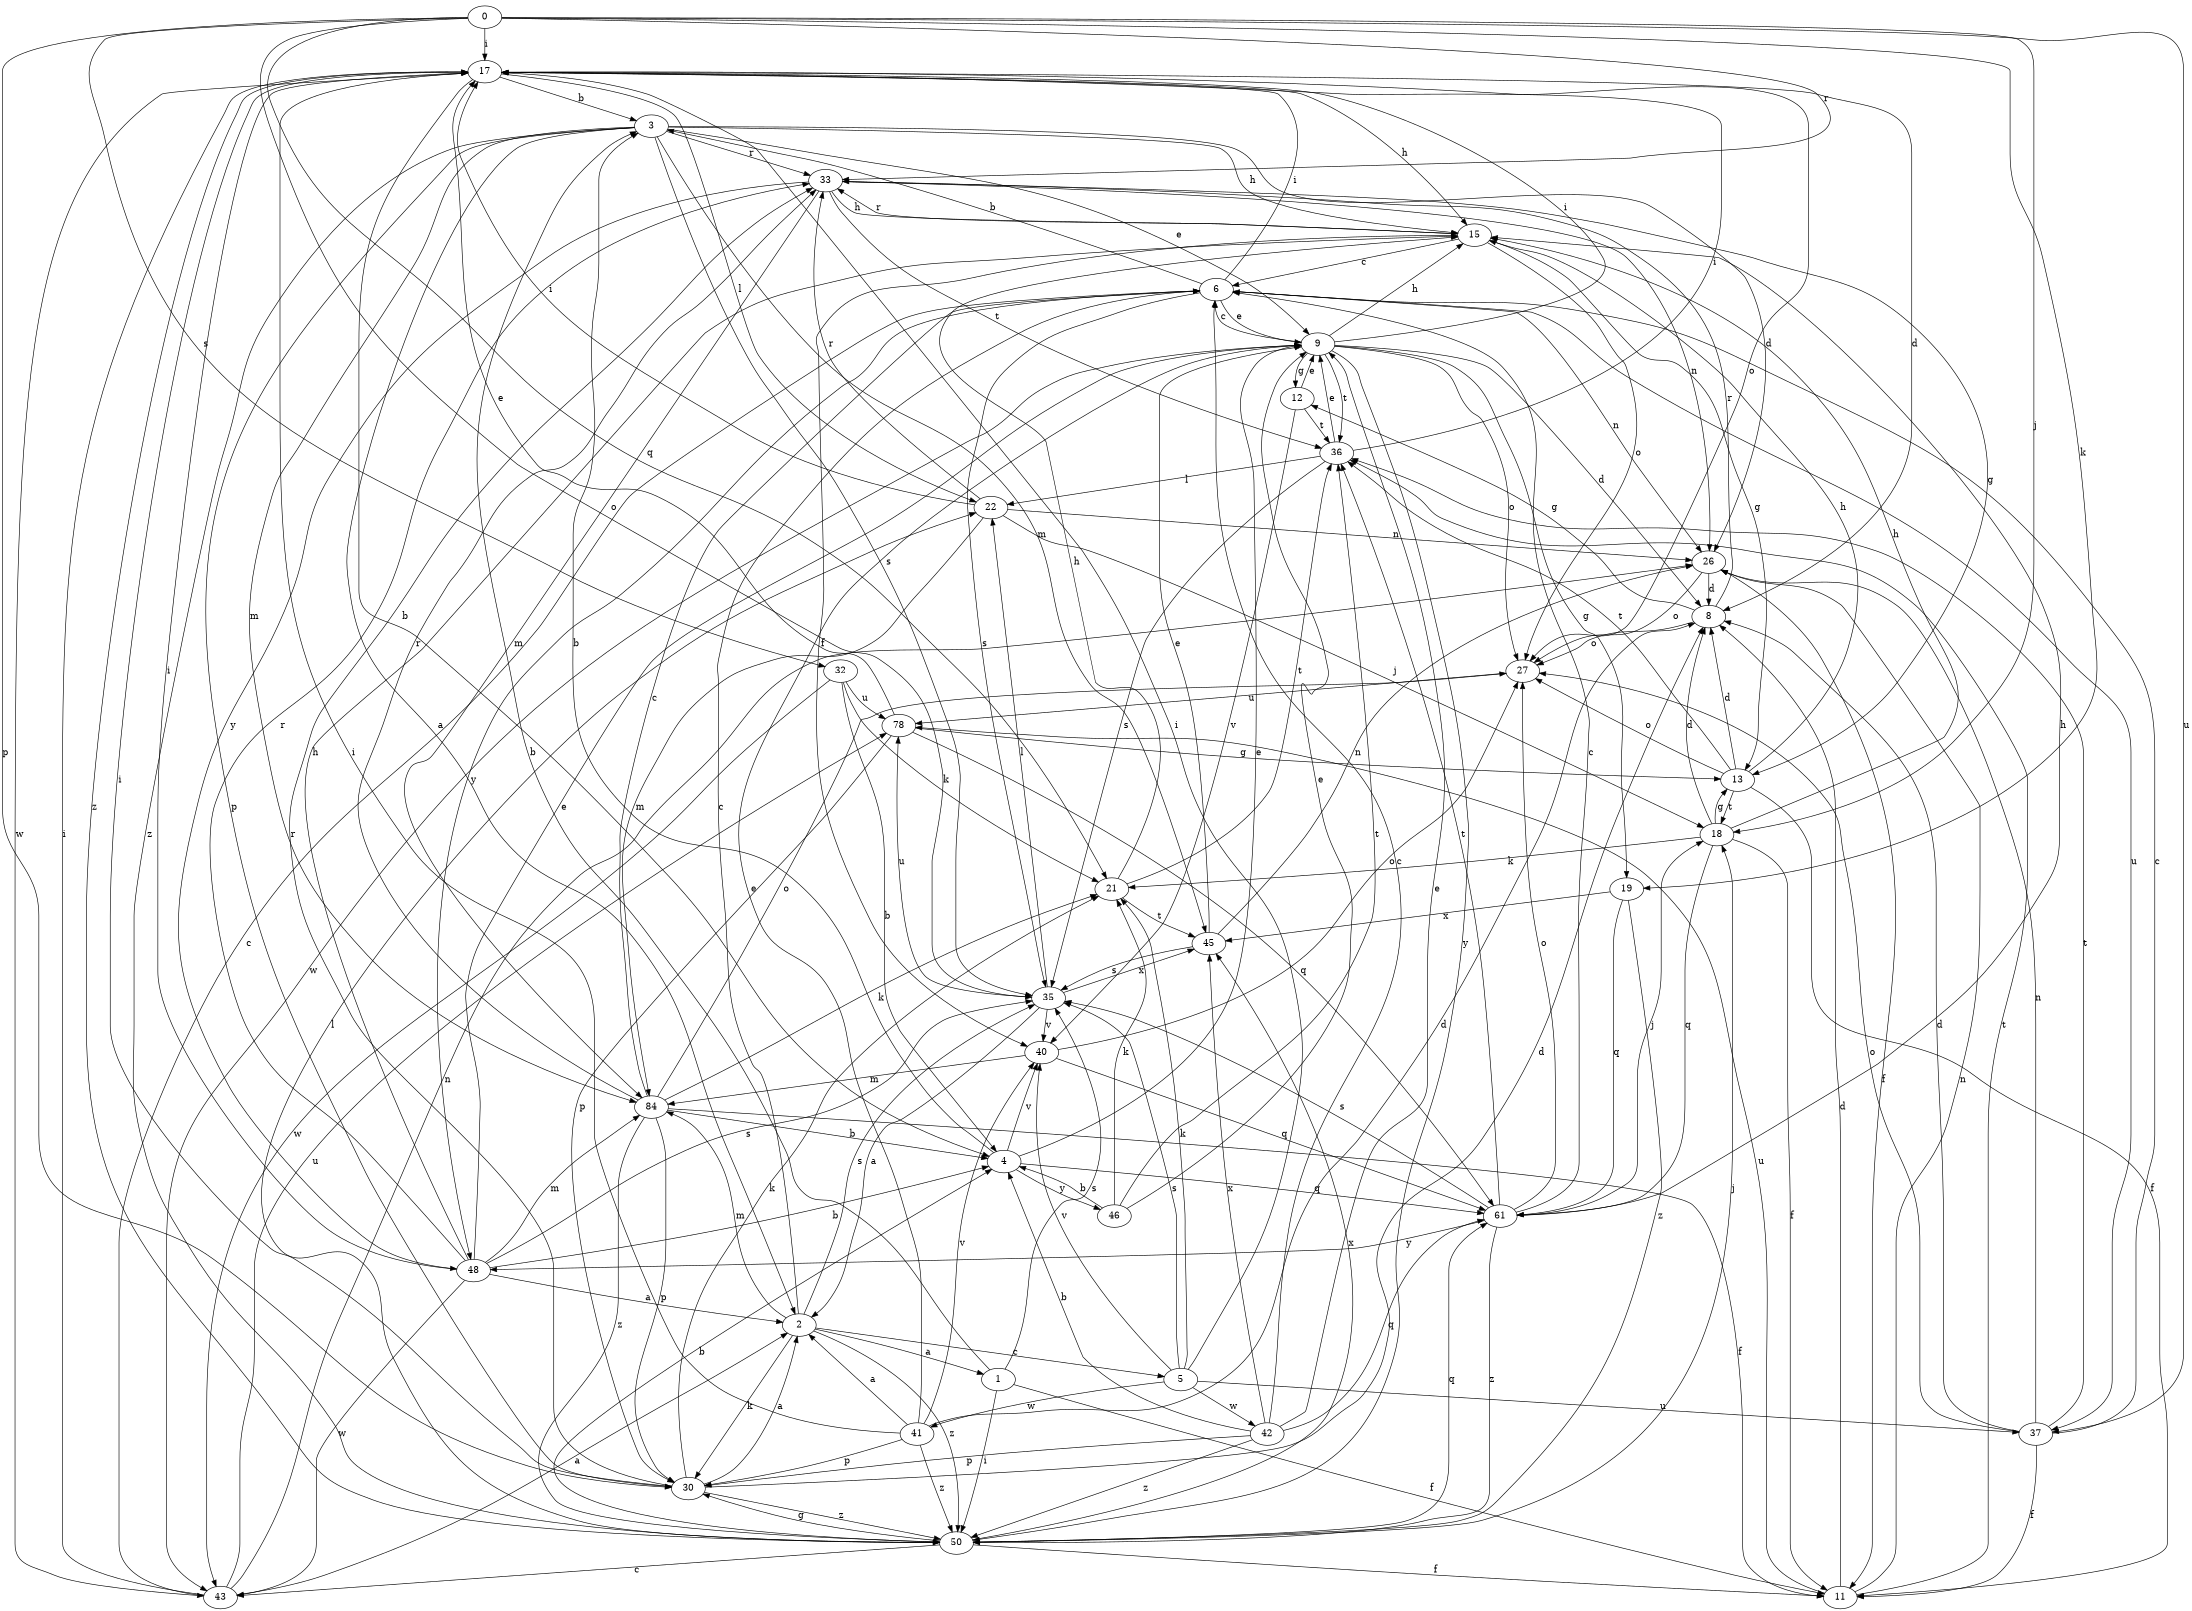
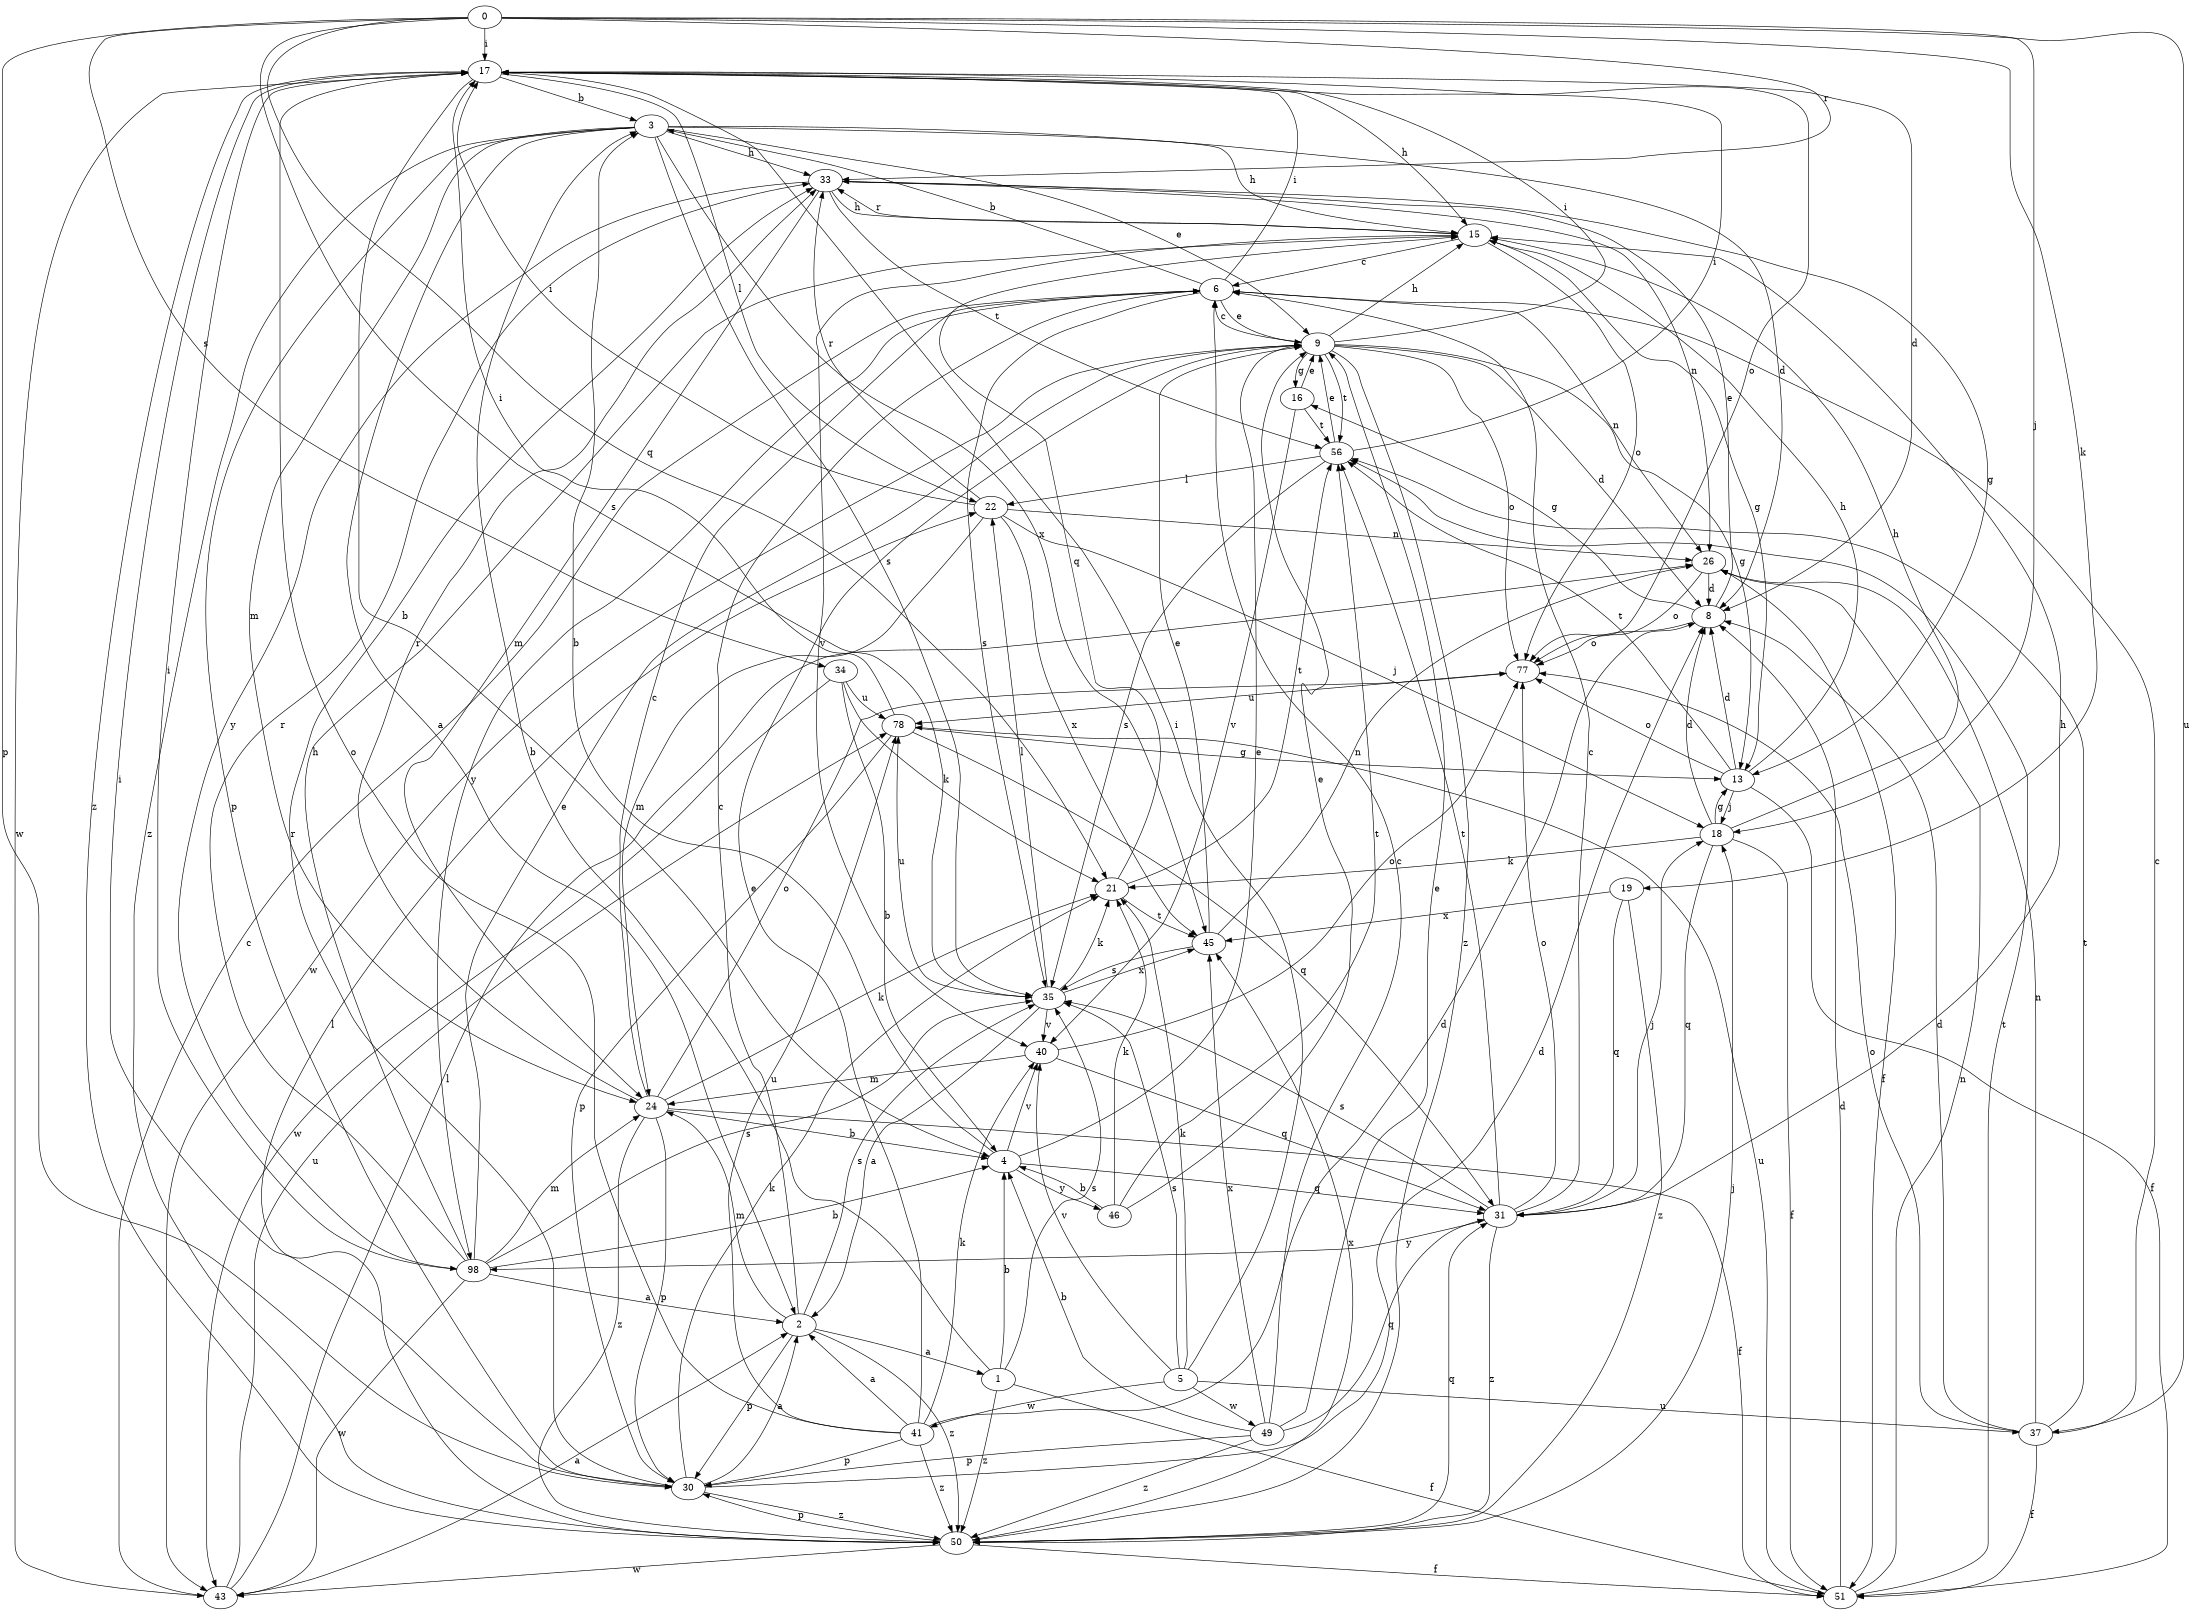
edge "3" -> "26": now "3" -> "8"
edge "3" -> "33": label "r" -> "h"
edge "78" -> "17": label "e" -> "i"
node "12": label "12" -> "16"
edge "8" -> "33": label "r" -> "e"
node "36": label "36" -> "56"
edge "0" -> "35": label "o" -> "s"
edge "3" -> "45": label "m" -> "x"
edge "9" -> "19": now "9" -> "13"
edge "21" -> "15": label "h" -> "q"
edge "6" -> "37": removed, label "u"
edge "15" -> "40": label "f" -> "v"
node "32": label "32" -> "34"
node "27": label "27" -> "77"
edge "22" -> "45": added, label "x"
edge "41" -> "17": label "i" -> "o"
edge "43" -> "17": removed, label "i"
edge "13" -> "18": label "t" -> "j"
edge "9" -> "50": label "y" -> "z"
edge "35" -> "21": added, label "k"
edge "43" -> "26": label "n" -> "l"
node "84": label "84" -> "24"
edge "41" -> "78": added, label "u"
node "61": label "61" -> "31"
edge "41" -> "40": label "v" -> "k"
node "48": label "48" -> "98"
edge "2" -> "5": removed, label "c"
edge "2" -> "30": label "k" -> "p"
edge "50" -> "4": now "1" -> "4"
node "42": label "42" -> "49"
edge "1" -> "50": label "i" -> "z"
edge "50" -> "30": label "g" -> "p"
edge "50" -> "43": label "c" -> "w"
node "11": label "11" -> "51"
